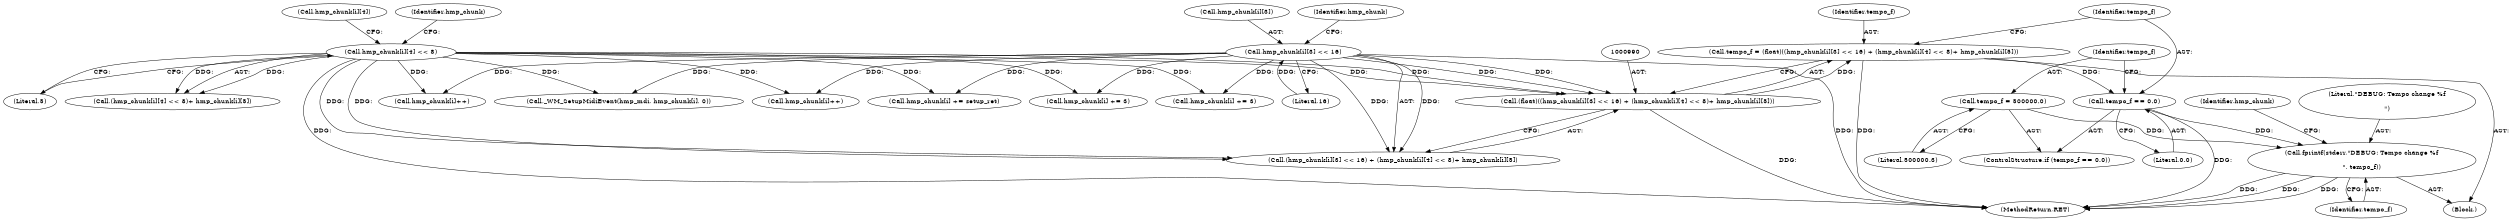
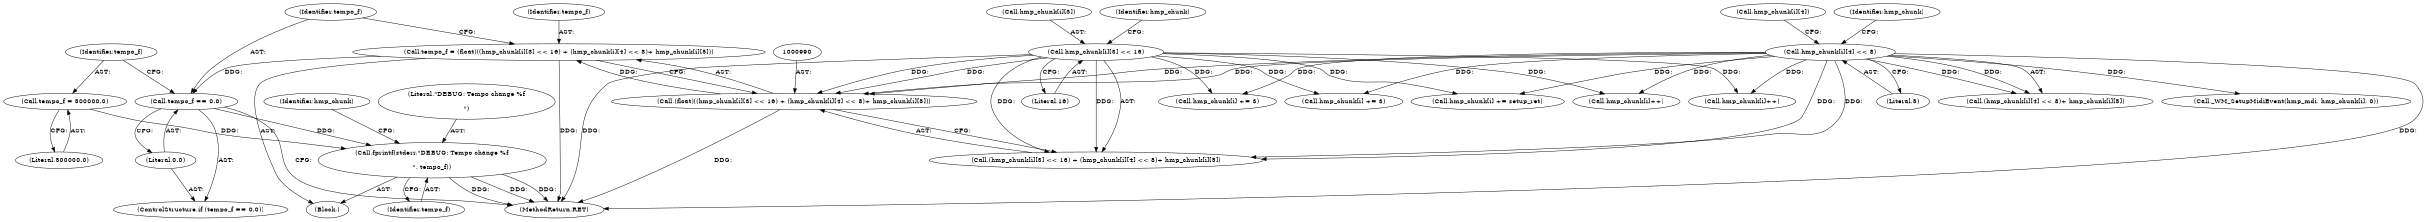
edge "(Call,hmp_chunk[i][3] << 16)" -> "(Call,_WM_SetupMidiEvent(hmp_mdi, hmp_chunk[i], 0))": removed, label "DDG:"
edge "(Literal,5)" -> "(Call,hmp_chunk[i][4] << 8)": label "CFG: " -> "AST: "
edge "(Literal,16)" -> "(Call,hmp_chunk[i][3] << 16)": label "DDG: " -> "AST: "
edge "(Call,tempo_f = 500000.0)" -> "(ControlStructure,if (tempo_f == 0.0))": now "(Literal,0.0)" -> "(ControlStructure,if (tempo_f == 0.0))"
node "(Literal,500000.3)": label "(Literal,500000.3)" -> "(Literal,500000.0)"
edge "(Call,tempo_f == 0.0)" -> "(MethodReturn,RET)": label "DDG: " -> "CFG: "
